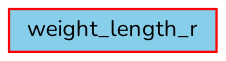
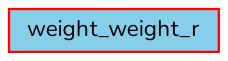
node "weight_length_r": label "weight_length_r" -> "weight_weight_r"
